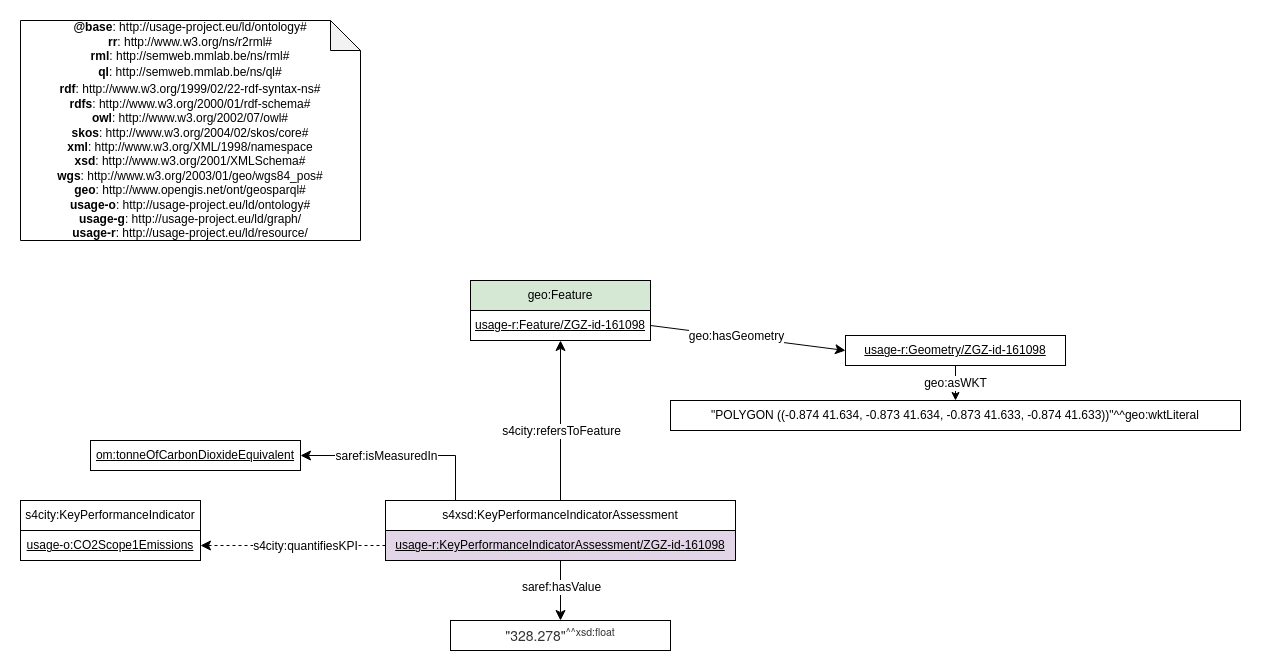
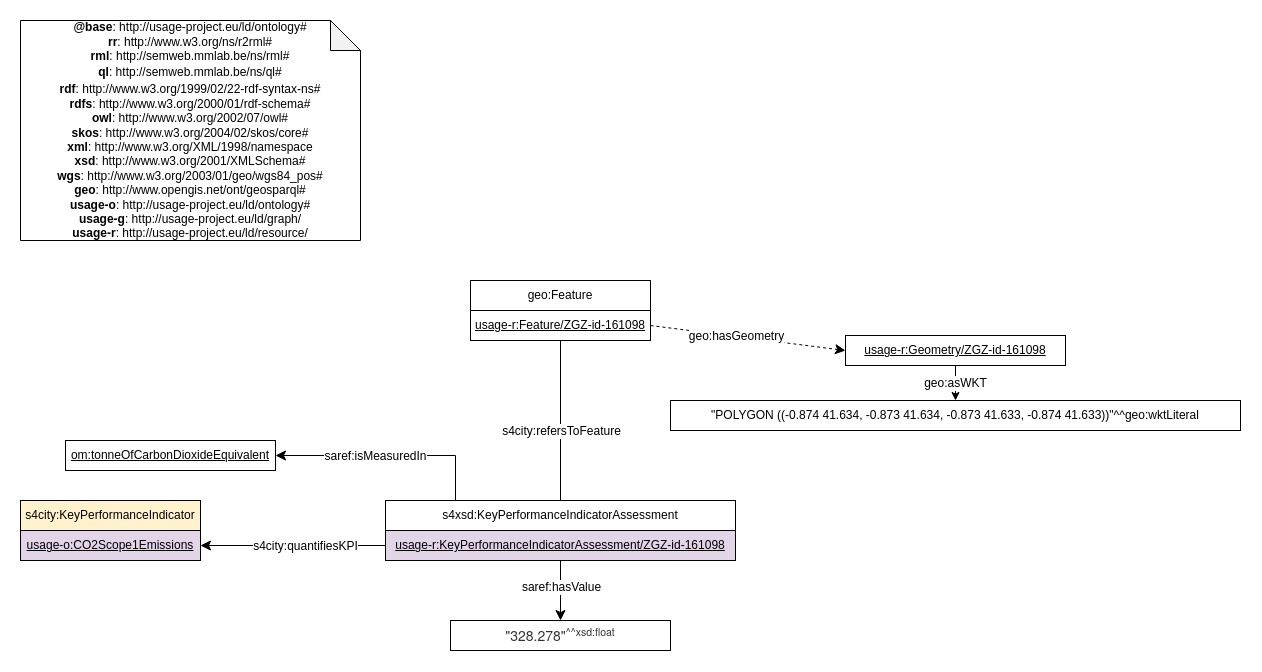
node "geo:Feature": fillcolor #d5e8d4 -> #ffffff
edge "usage-r:Feature/ZGZ-id-161098" -> "usage-r:Geometry/ZGZ-id-161098": style solid -> dashed
edge "s4xsd:KeyPerformanceIndicatorAssessment" -> "usage-r:Feature/ZGZ-id-161098": arrowhead classic -> none
node "om:tonneOfCarbonDioxideEquivalent": moved (196, 456) -> (171, 456)
node "s4city:KeyPerformanceIndicator": fillcolor #ffffff -> #fff2cc
node "usage-o:CO2Scope1Emissions": fillcolor #ffffff -> #e1d5e7
edge "usage-r:KeyPerformanceIndicatorAssessment/ZGZ-id-161098" -> "usage-o:CO2Scope1Emissions": style dashed -> solid
